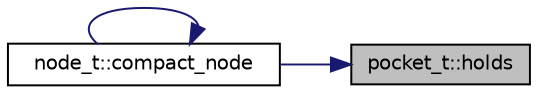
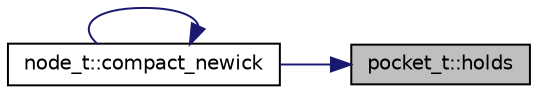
node "node_t::compact_node": label "node_t::compact_node" -> "node_t::compact_newick"
